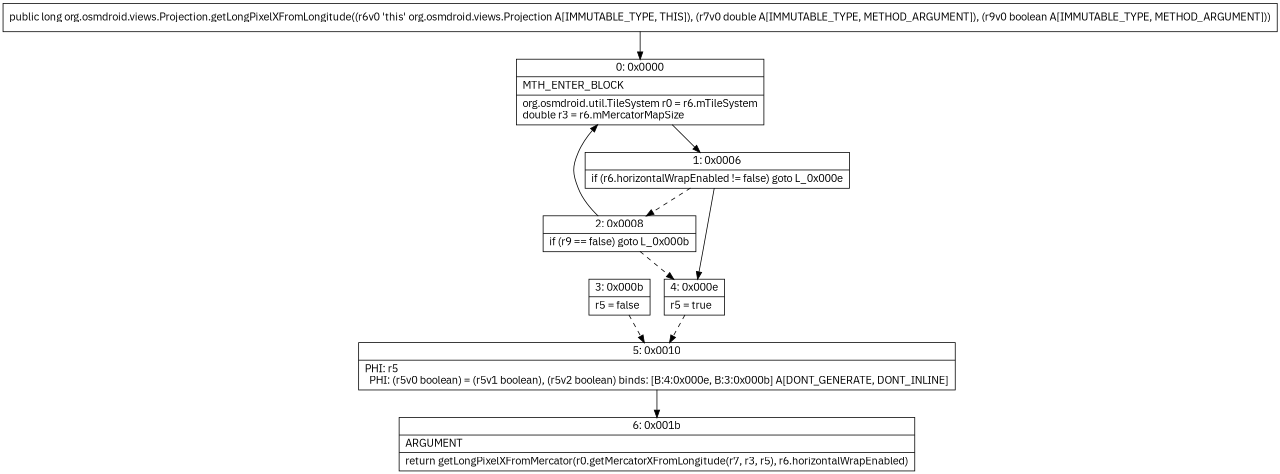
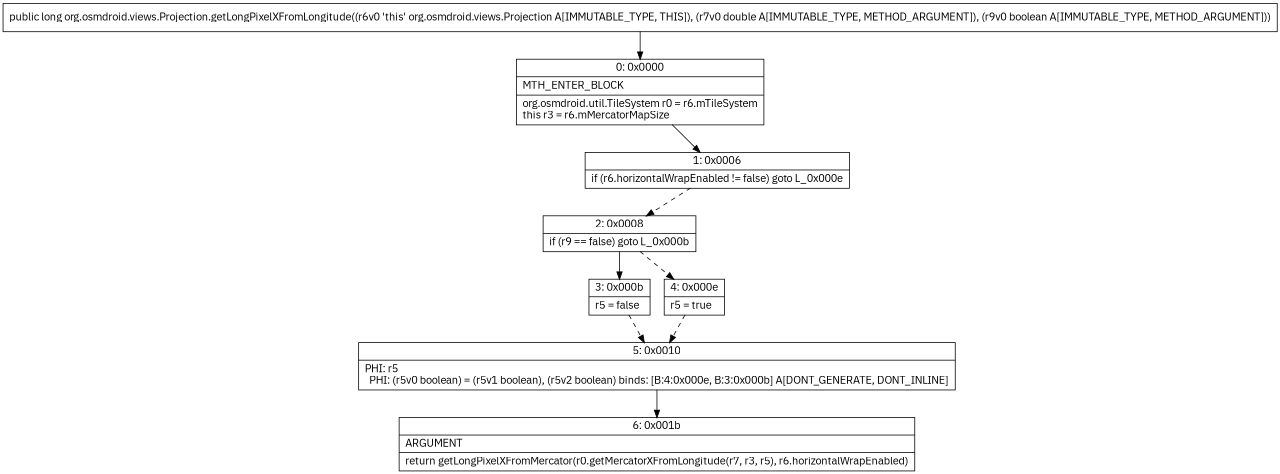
node "0: 0x0000": text "double r3 = r6.mMercatorMapSize" -> "this r3 = r6.mMercatorMapSize"
edge "2: 0x0008" -> "0: 0x0000": now "2: 0x0008" -> "3: 0x000b"
edge "1: 0x0006" -> "4: 0x000e": removed
